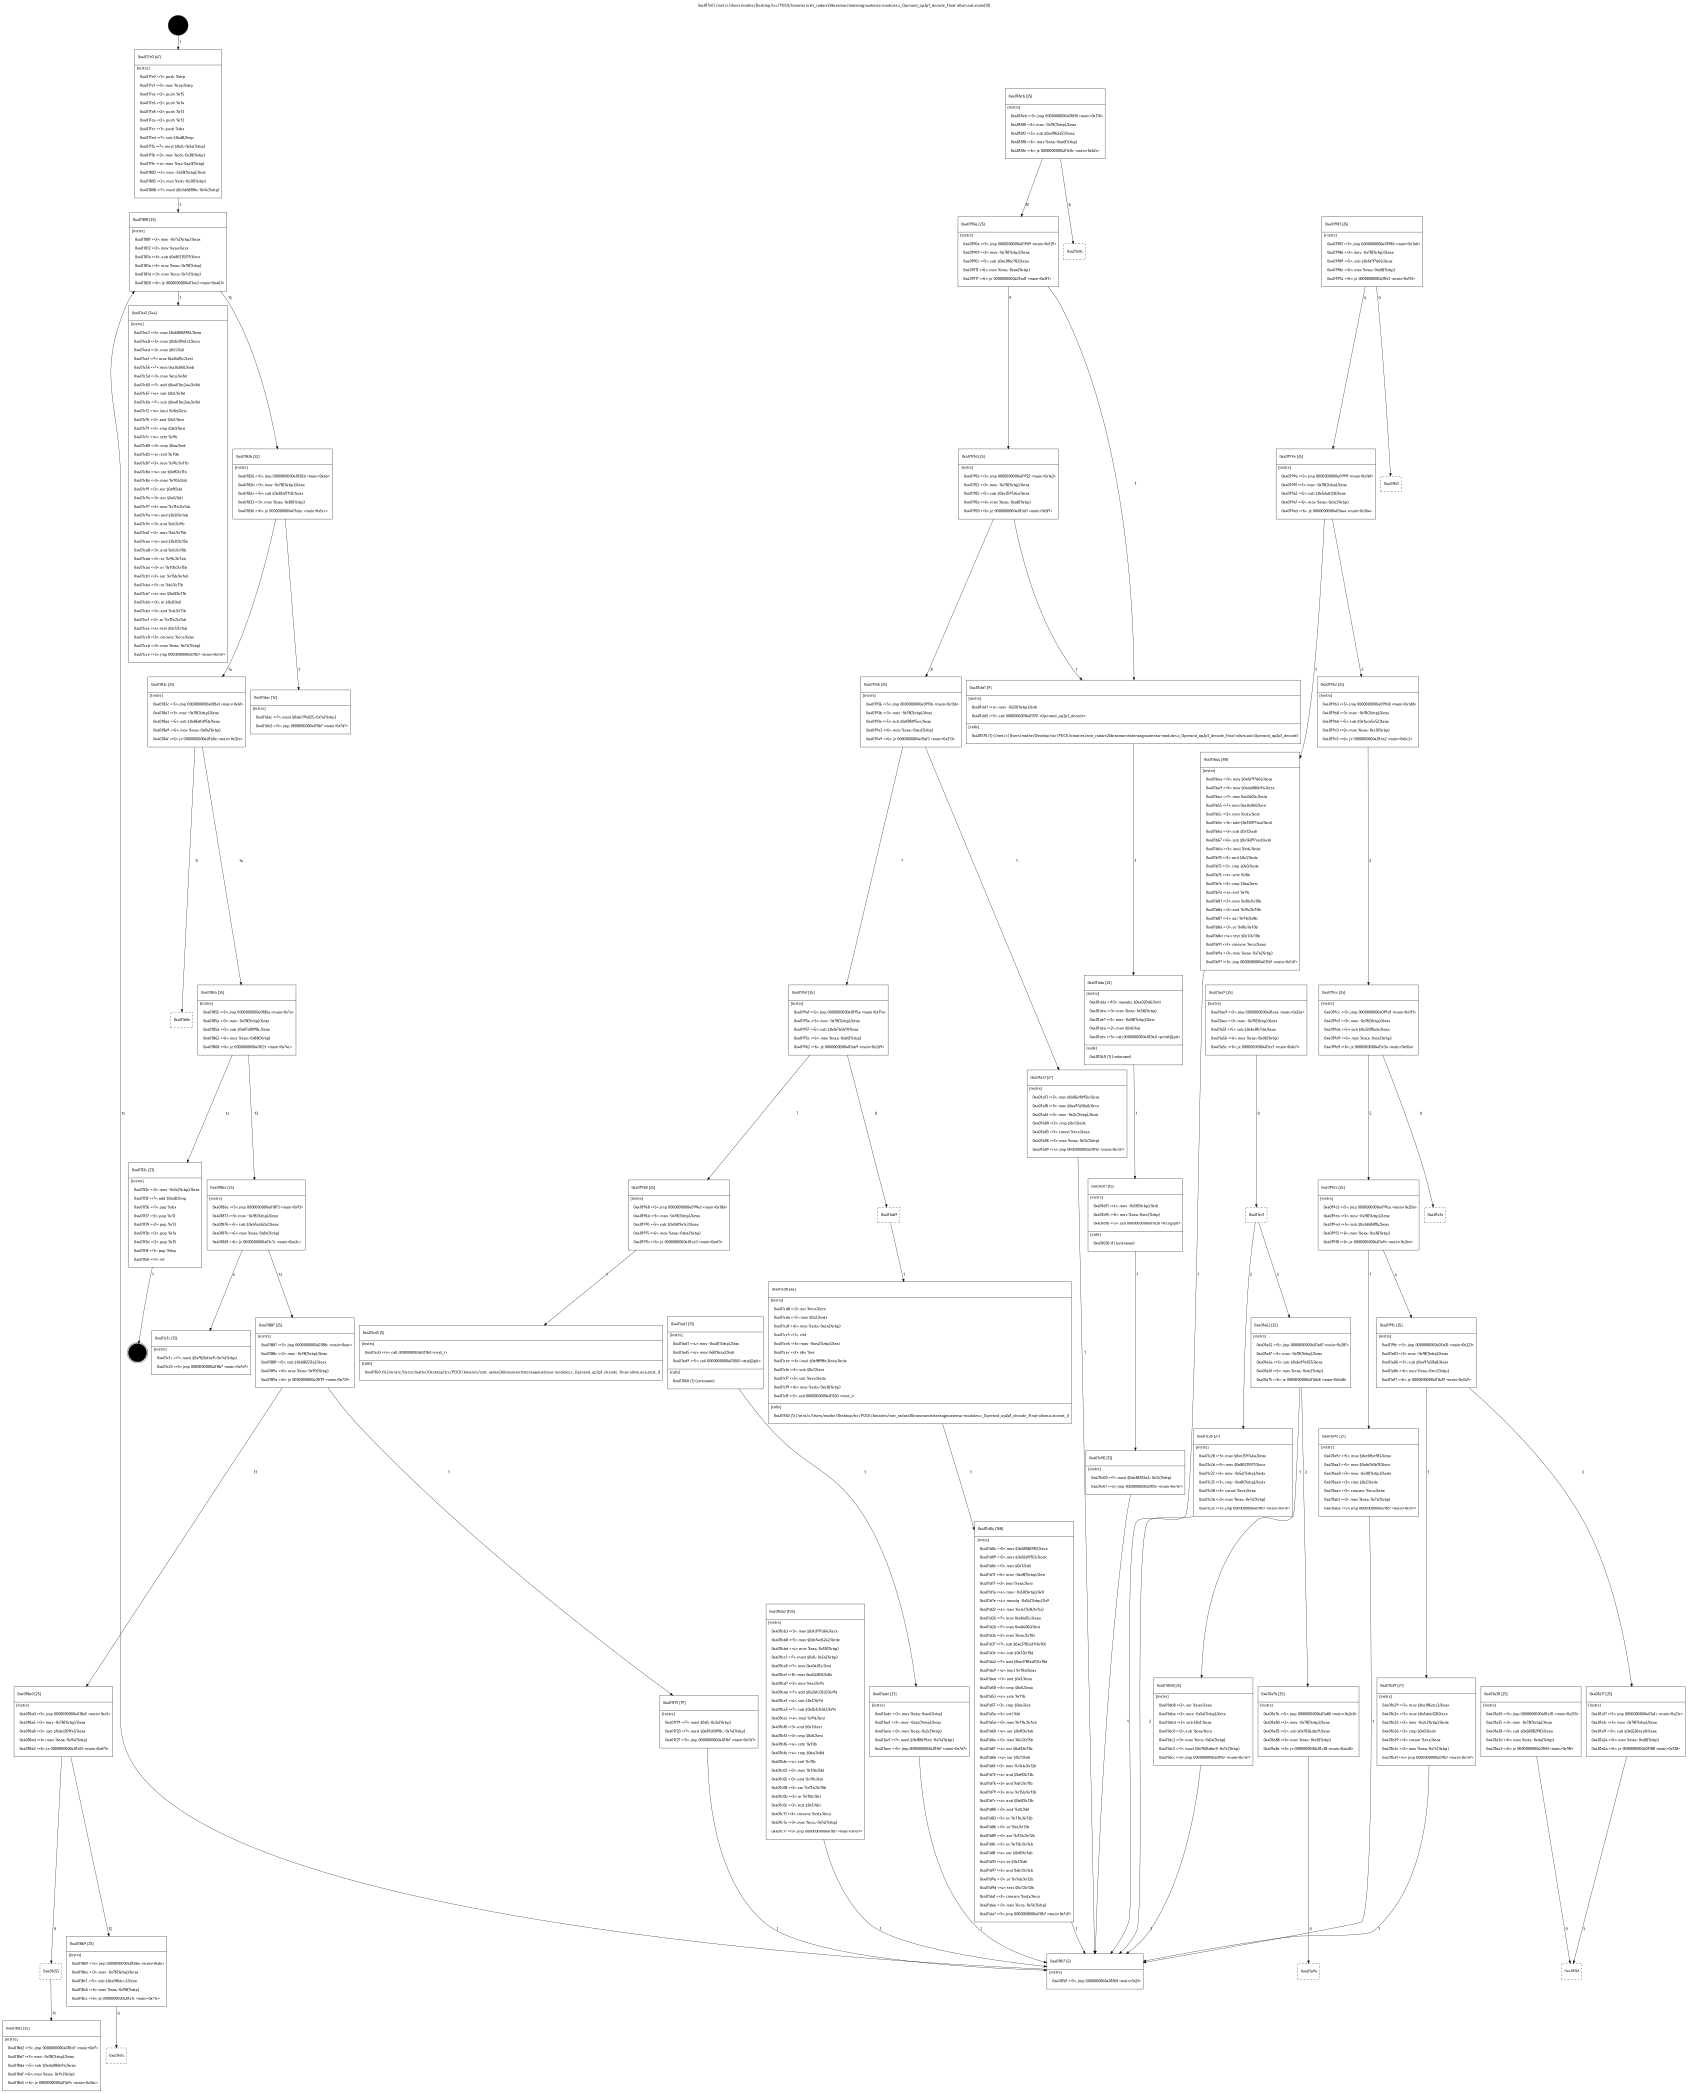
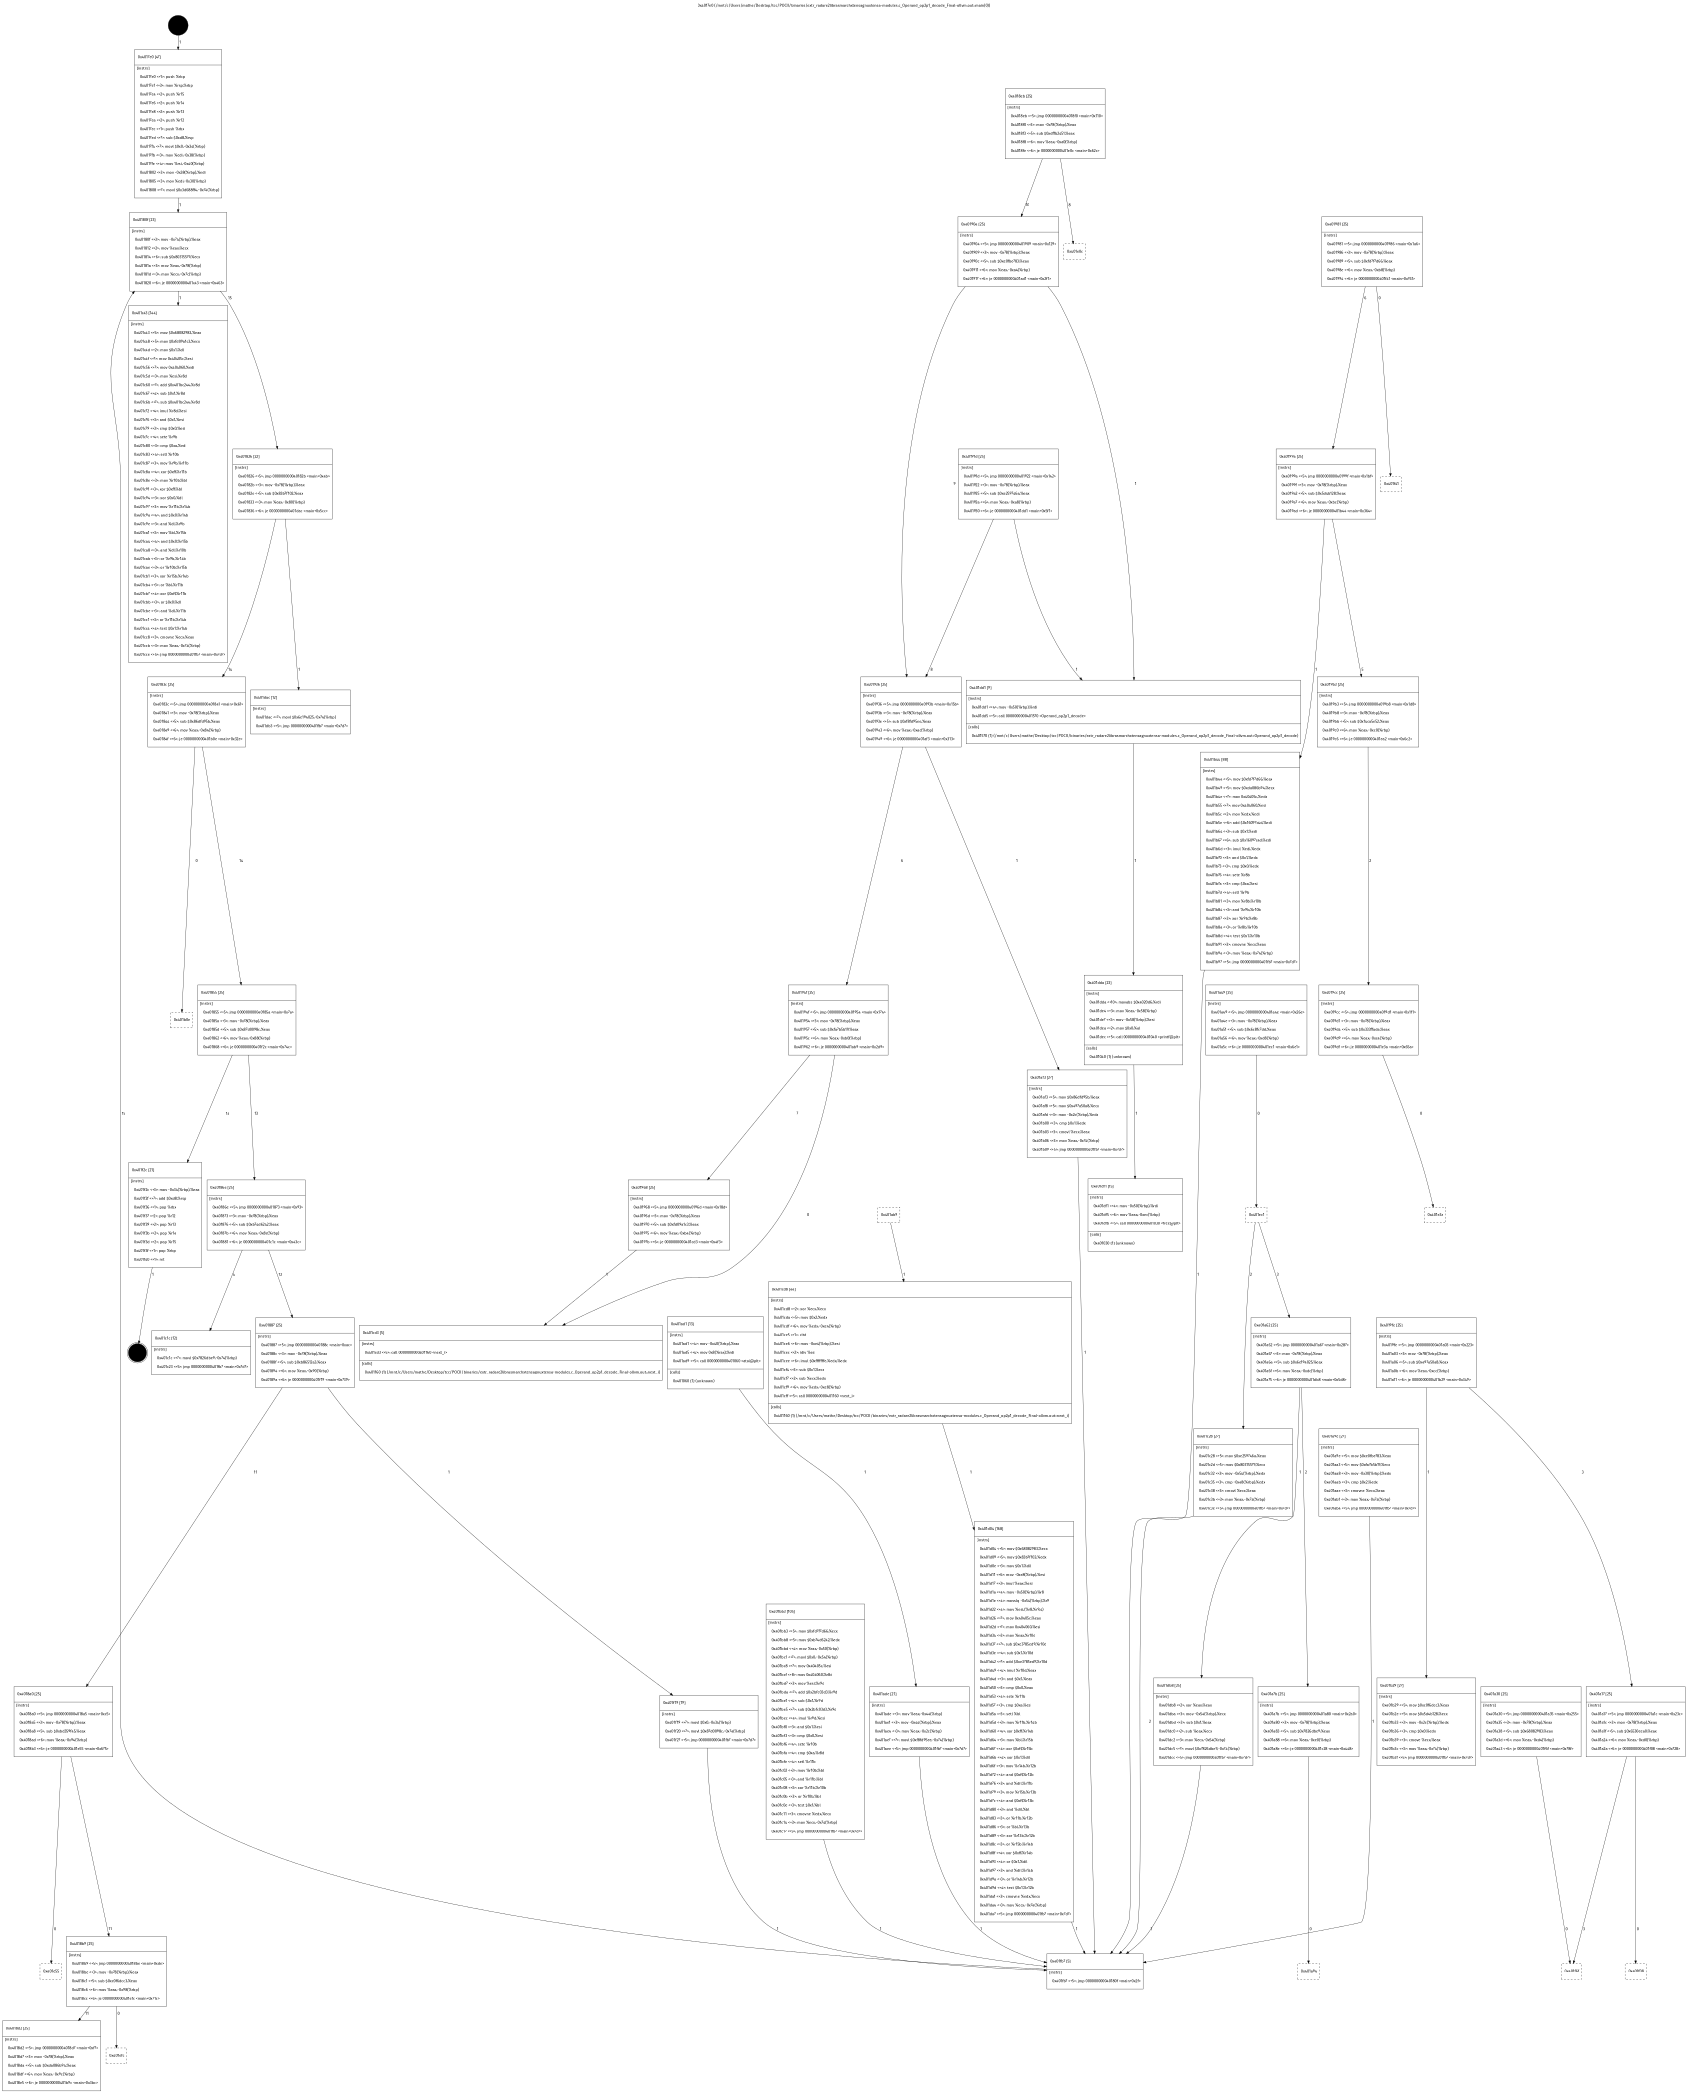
edge "0x401904 [25]" -> "0x40191d [25]": now "0x401904 [25]" -> "0x401936 [25]"
edge "0x401936 [25]" -> "0x40194f [25]": label " 7" -> " 6"
edge "0x40194f [25]" -> "0x401ab9": now "0x40194f [25]" -> "0x401cd3 [5]"
node "0x4019e5 [25]": removed
node "0x401e00 [12]": removed
edge "0x4018a0 [25]" -> "0x4018b9 [25]": label " 12" -> " 11"
edge "0x401b29 [27]" -> "0x401fb7 [5]": removed, label "1"
node "0x401f08": added
edge "0x401e55" -> "0x4018d2 [25]": now "0x4018b9 [25]" -> "0x4018d2 [25]"
